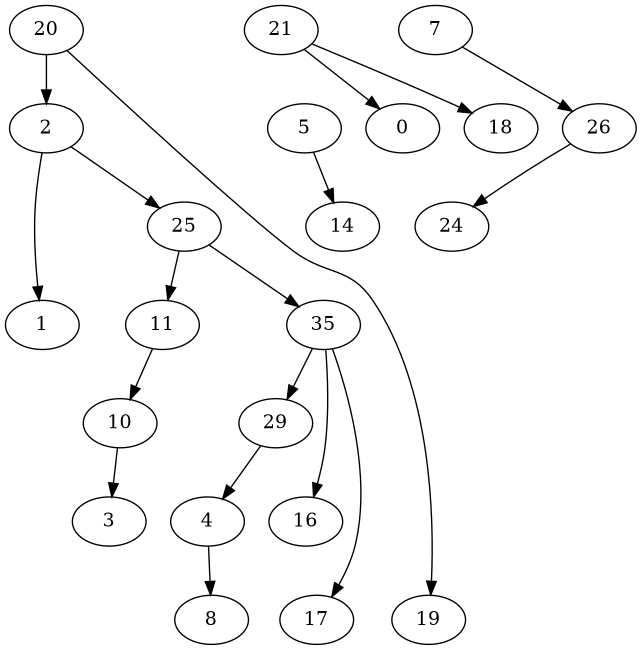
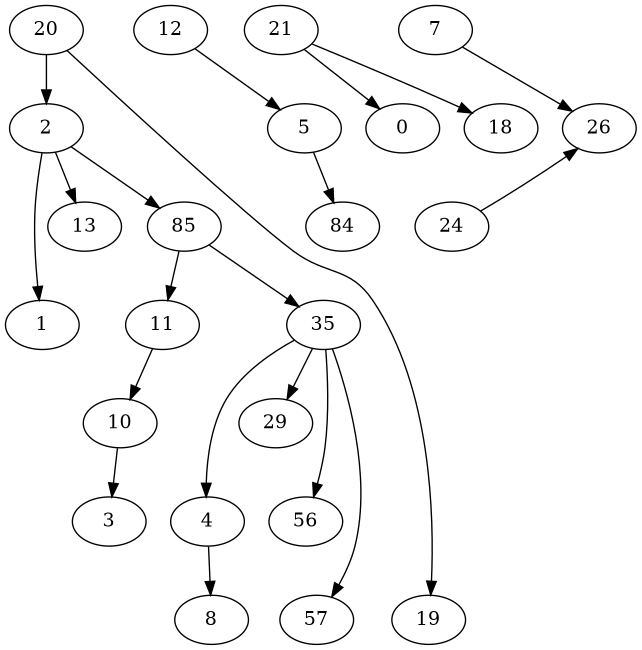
node "12": added
edge "26" -> "24": reversed
node "13": added
node "25": label "25" -> "85"
node "14": label "14" -> "84"
edge "29" -> "4": now "35" -> "4"
node "16": label "16" -> "56"
node "17": label "17" -> "57"
